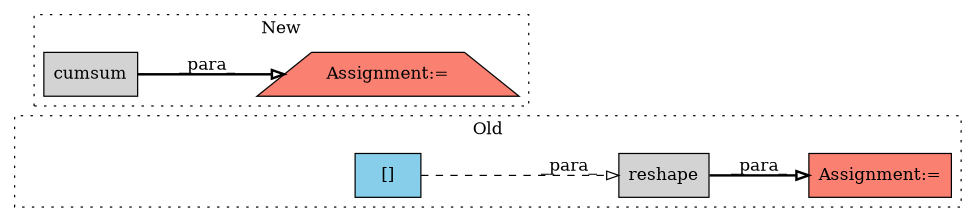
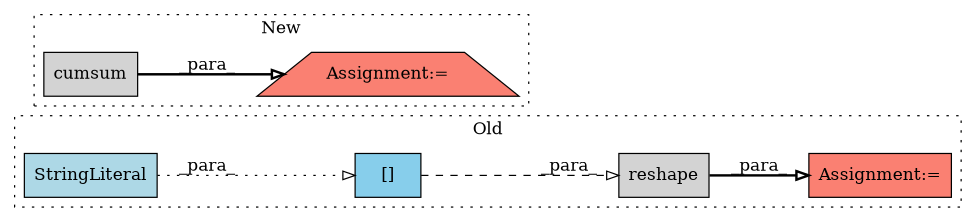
node "StringLiteral": added
